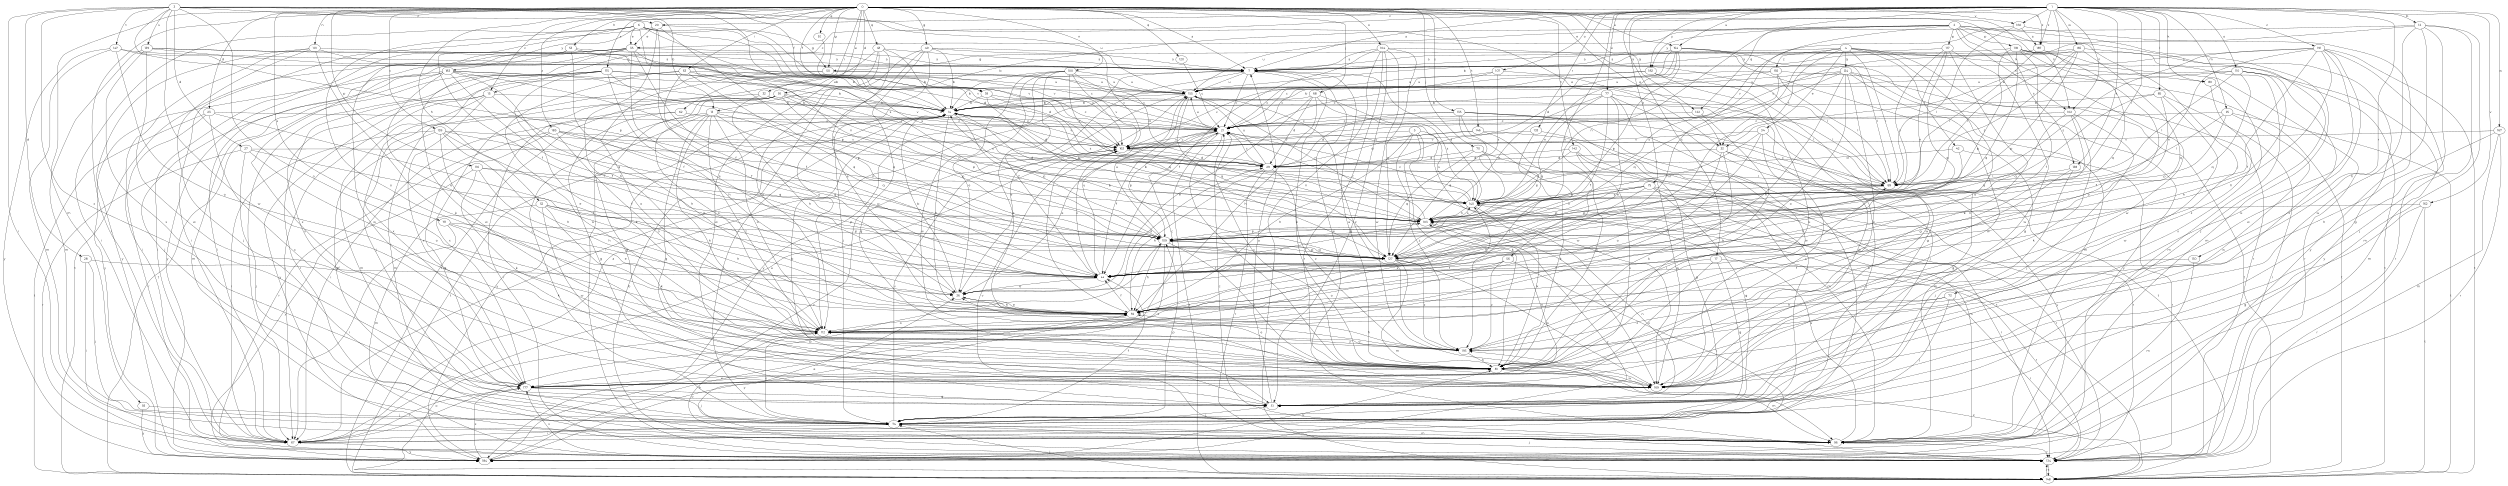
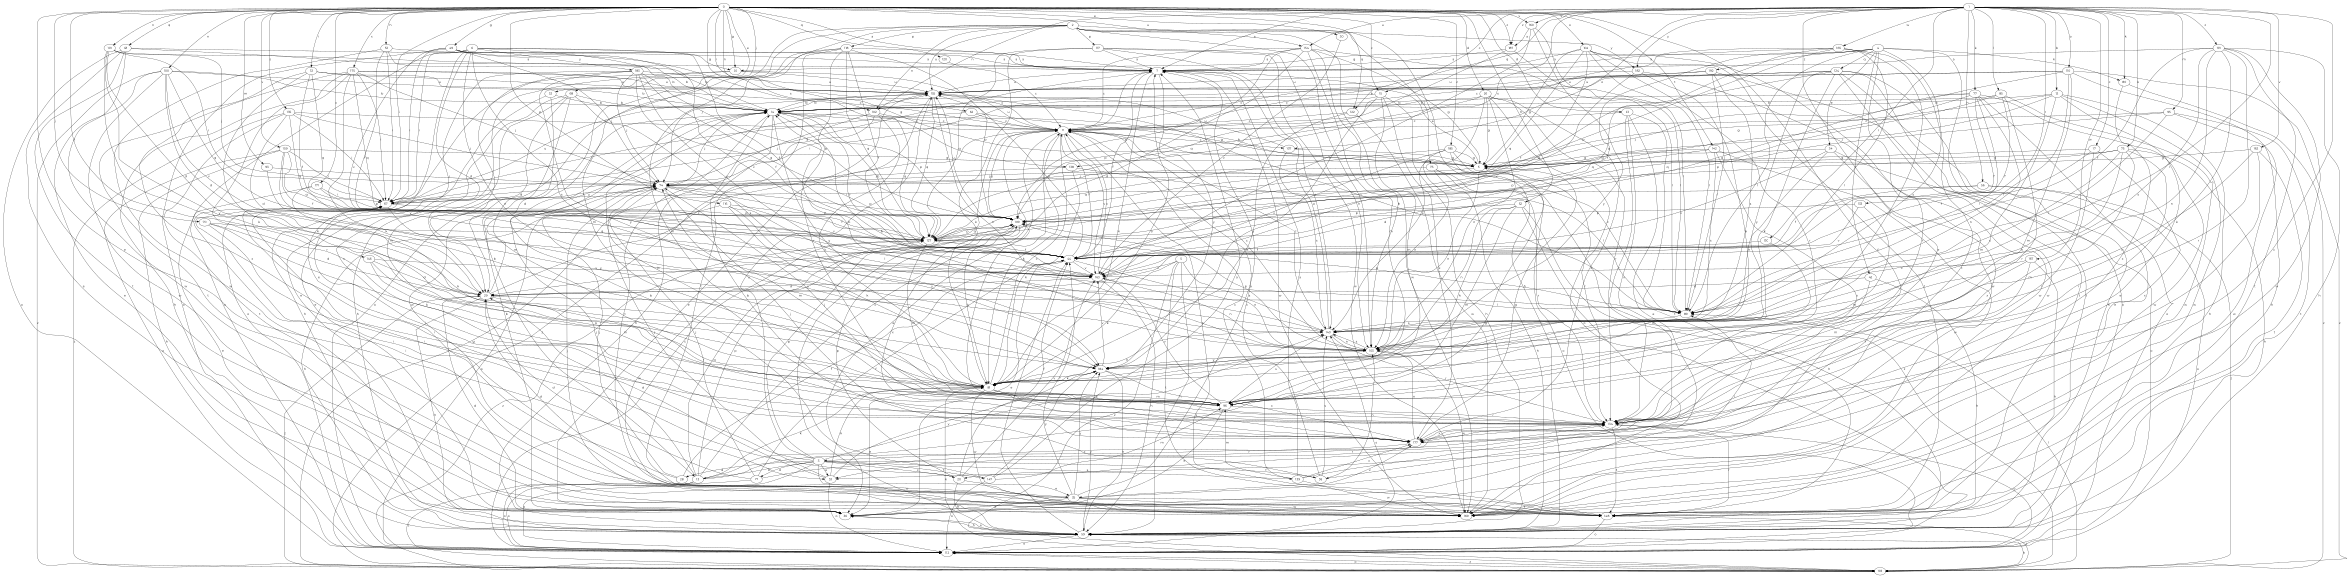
edge "107" -> "21": reversed
edge "3" -> "177": reversed
